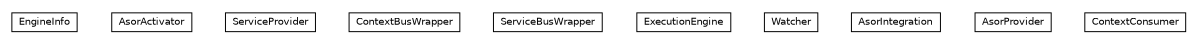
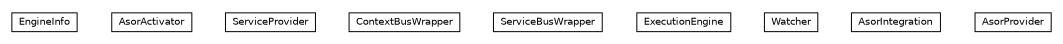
node "ContextConsumer": removed
